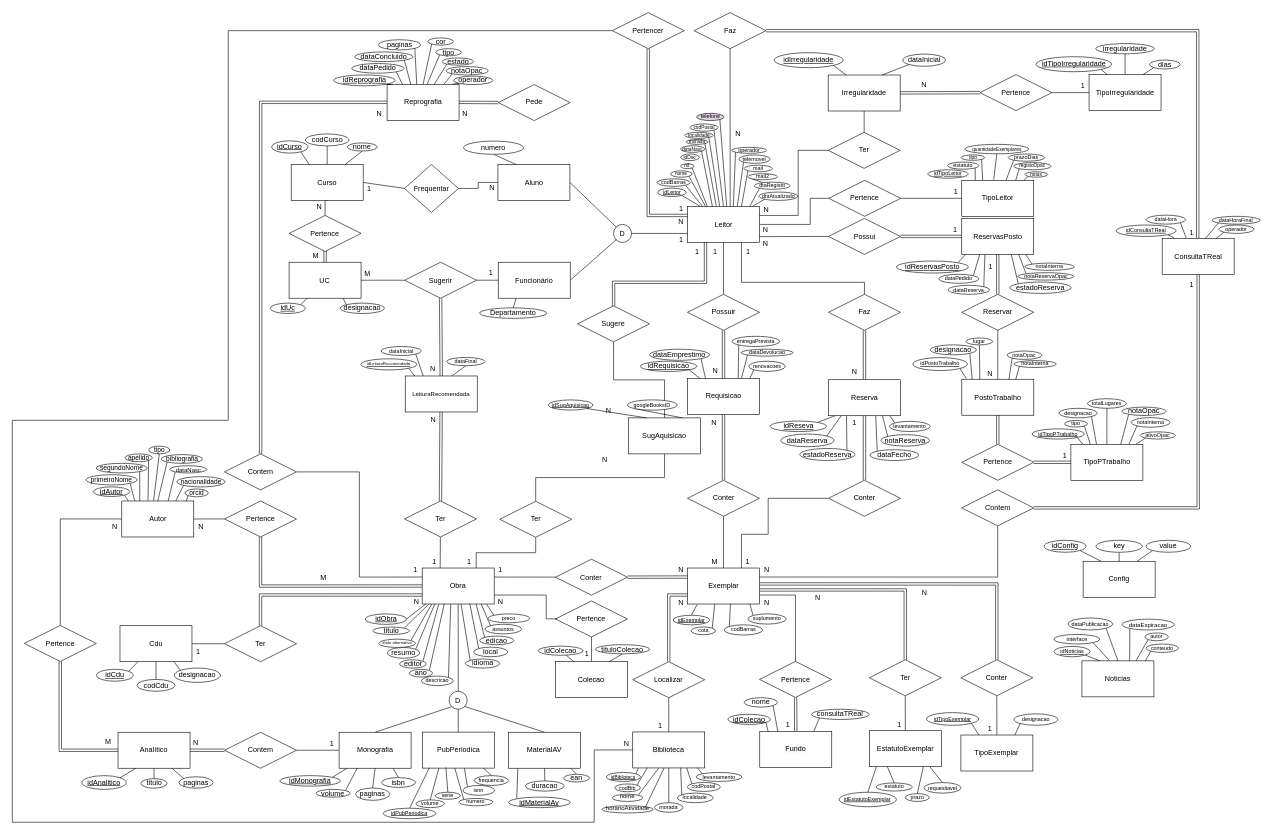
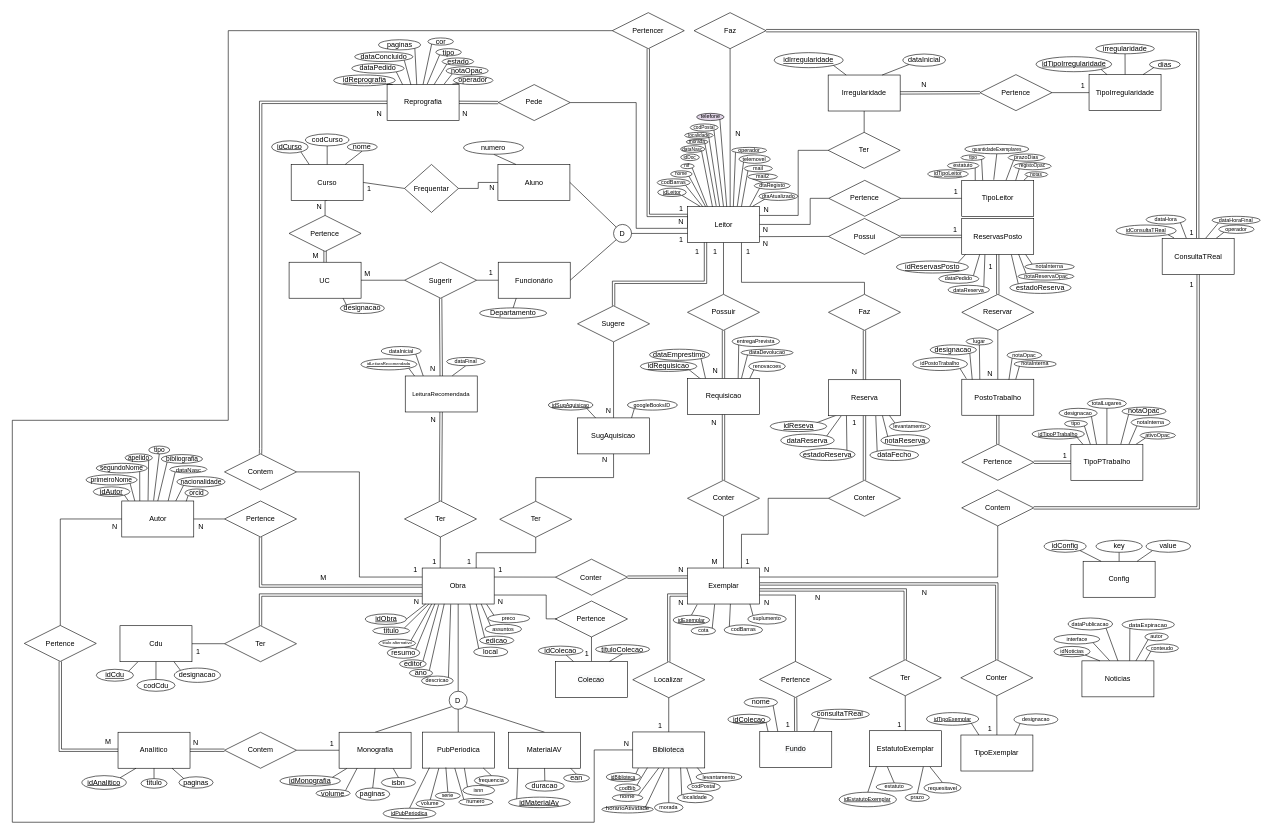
edge "Pede" -- "Leitor": added
edge "UC" -- "idUc": removed
node "idUc": removed
node "SugAquisicao": moved (665, 436) -> (614, 436)
edge "Obra" -- "idioma": removed
node "idioma": removed
